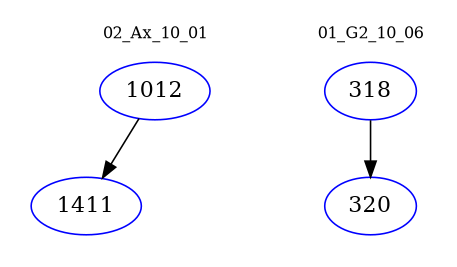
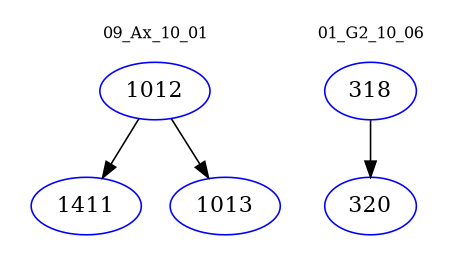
cluster "02_Ax_10_01": label "02_Ax_10_01" -> "09_Ax_10_01"
node "1013": added
